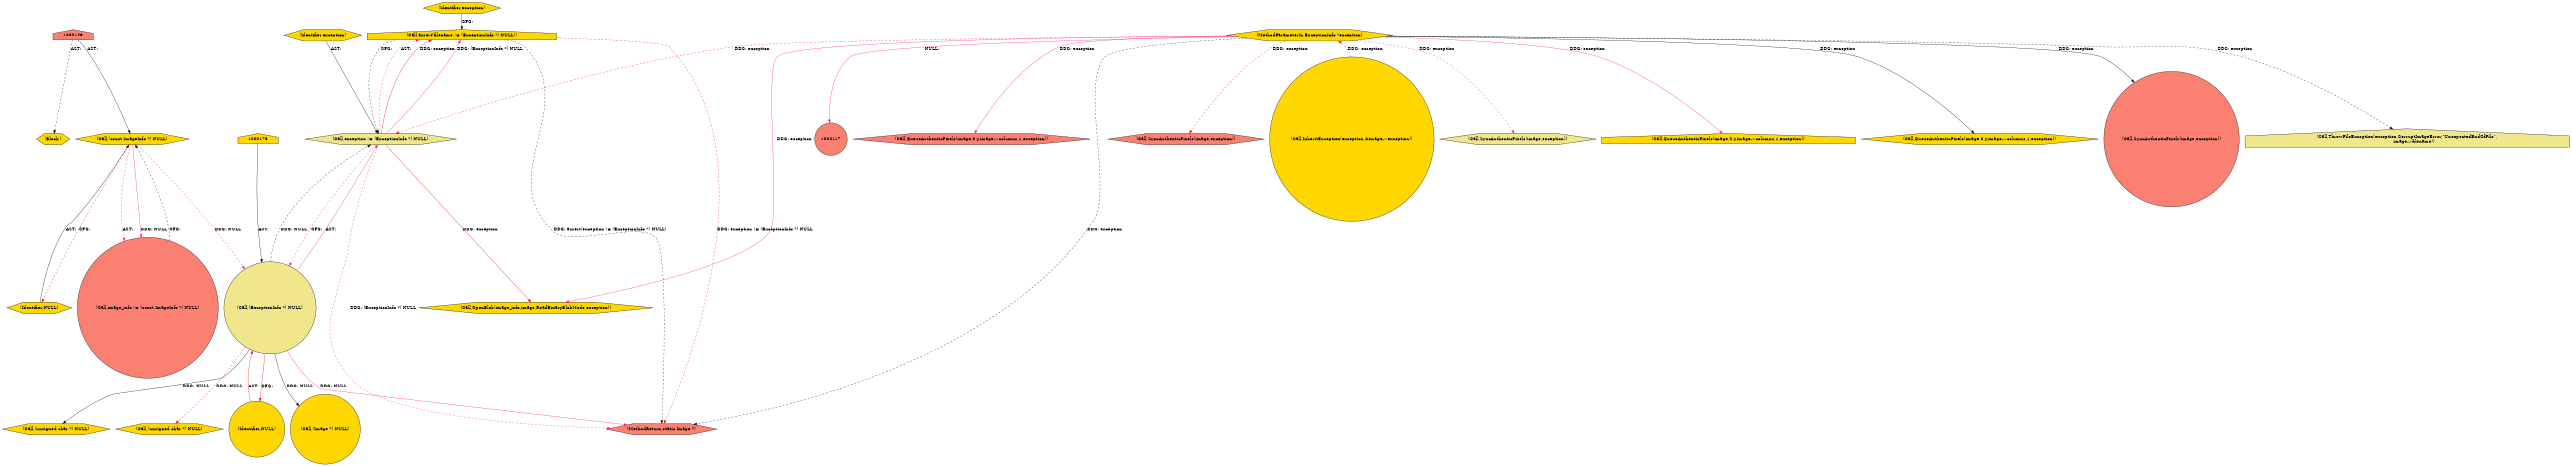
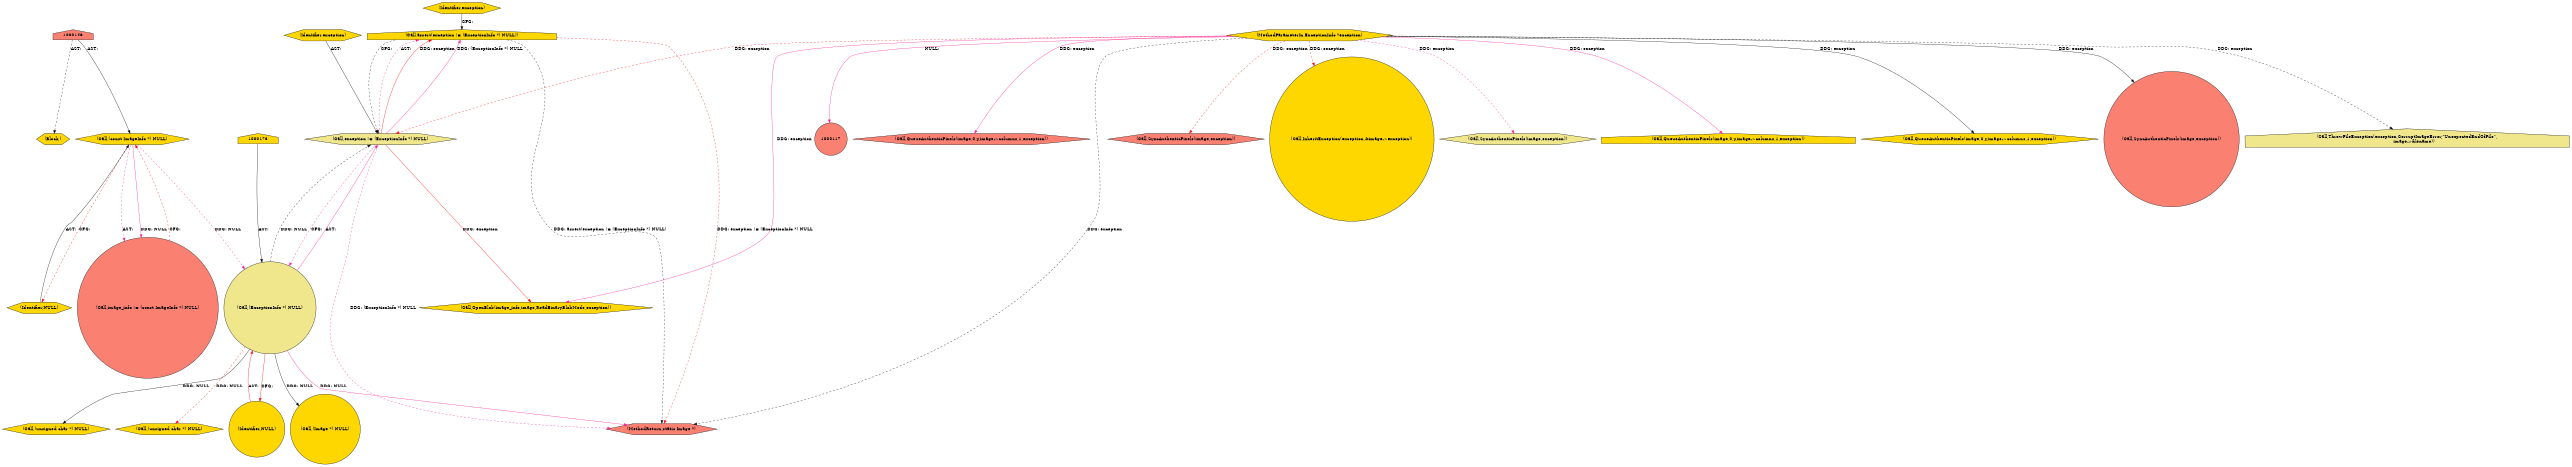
node "(Call,assert(filename != (ExceptionInfo *) NULL))": label "(Call,assert(filename != (ExceptionInfo *) NULL))" -> "(Call,assert(exception != (ExceptionInfo *) NULL))"
edge "(Call,InheritException(exception,&image->exception))" -> "(MethodParameterIn,ExceptionInfo *exception)": reversed
edge "(Call,image_info != (const ImageInfo *) NULL)" -> "(Call,(const ImageInfo *) NULL)": color black -> red
